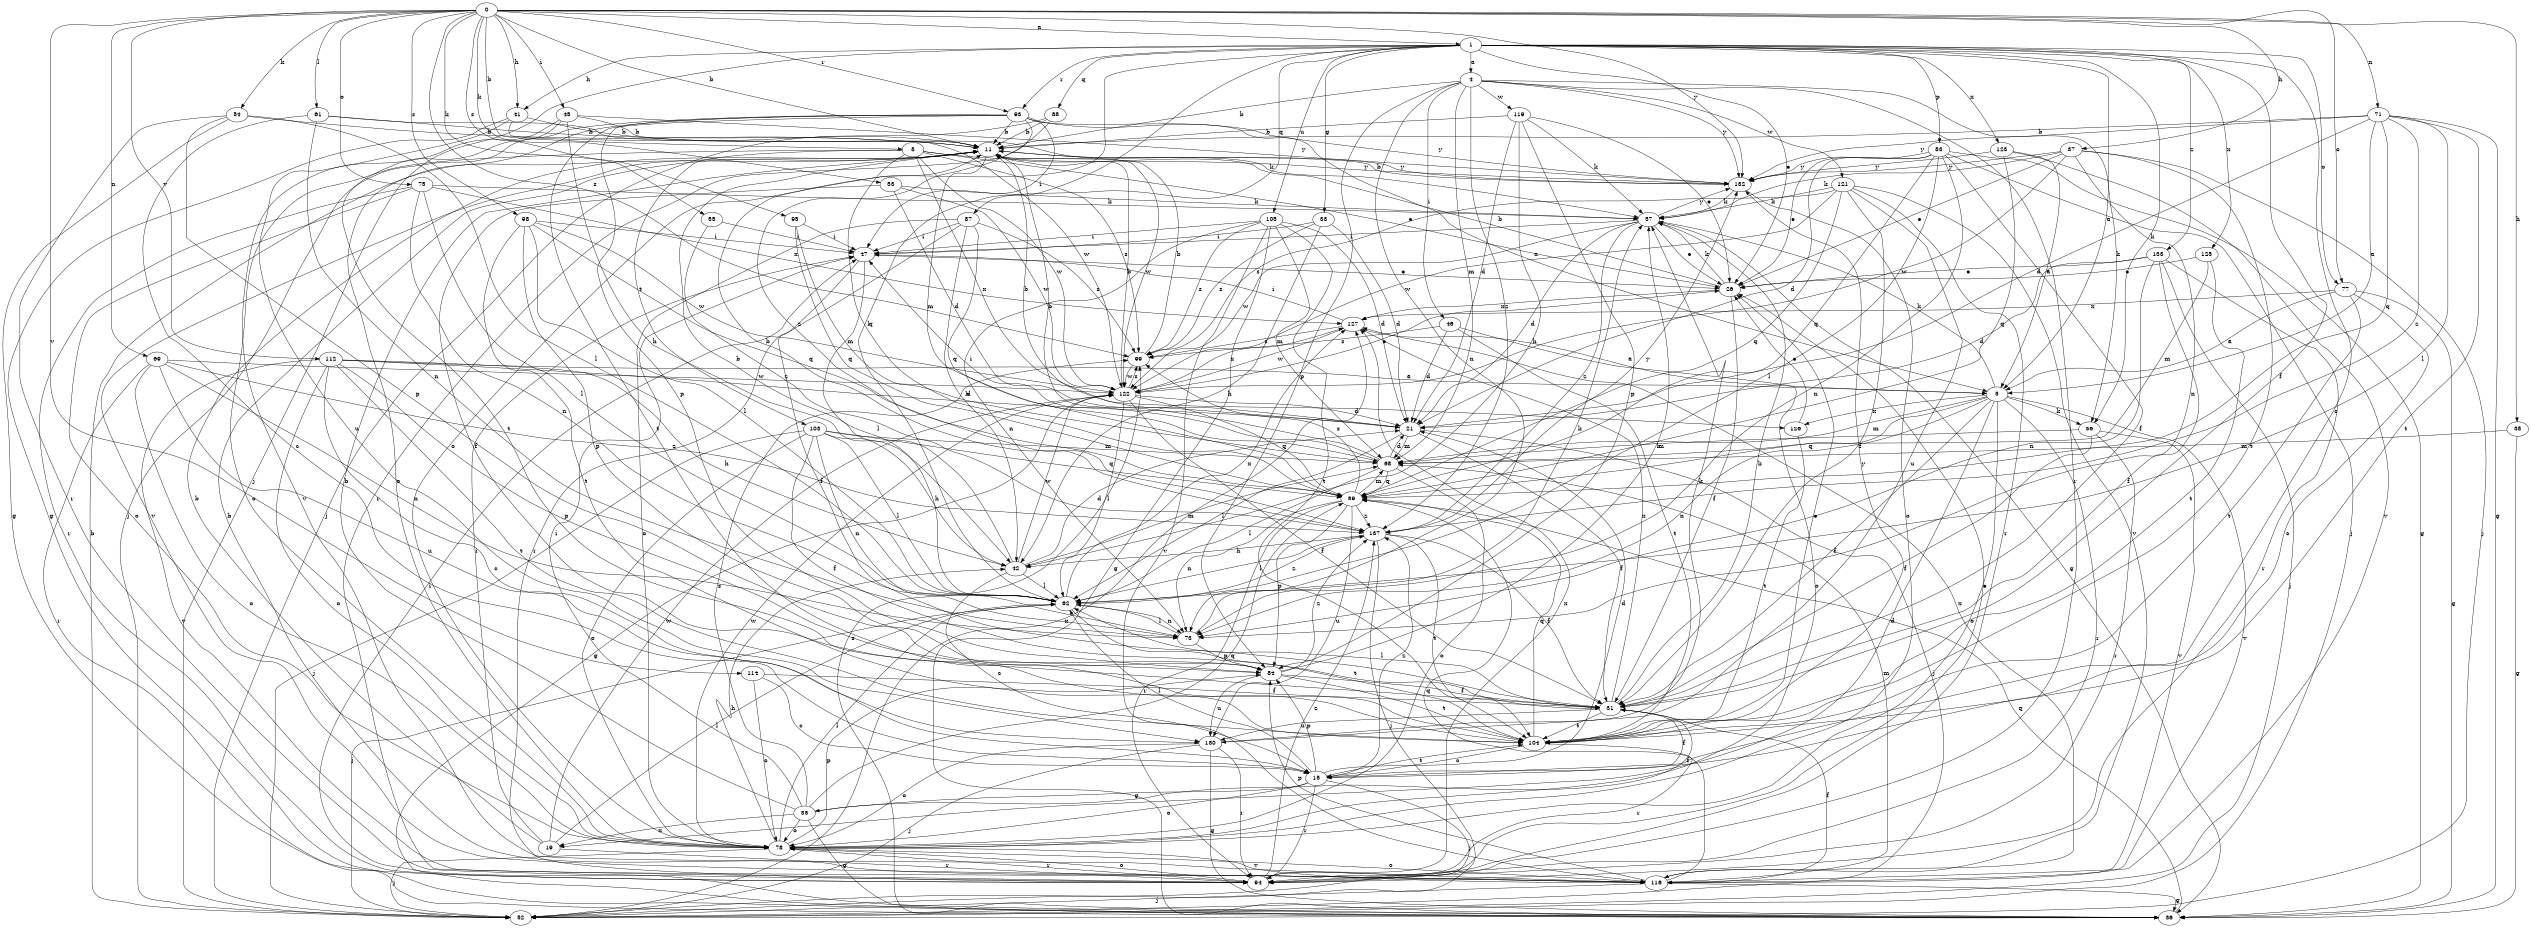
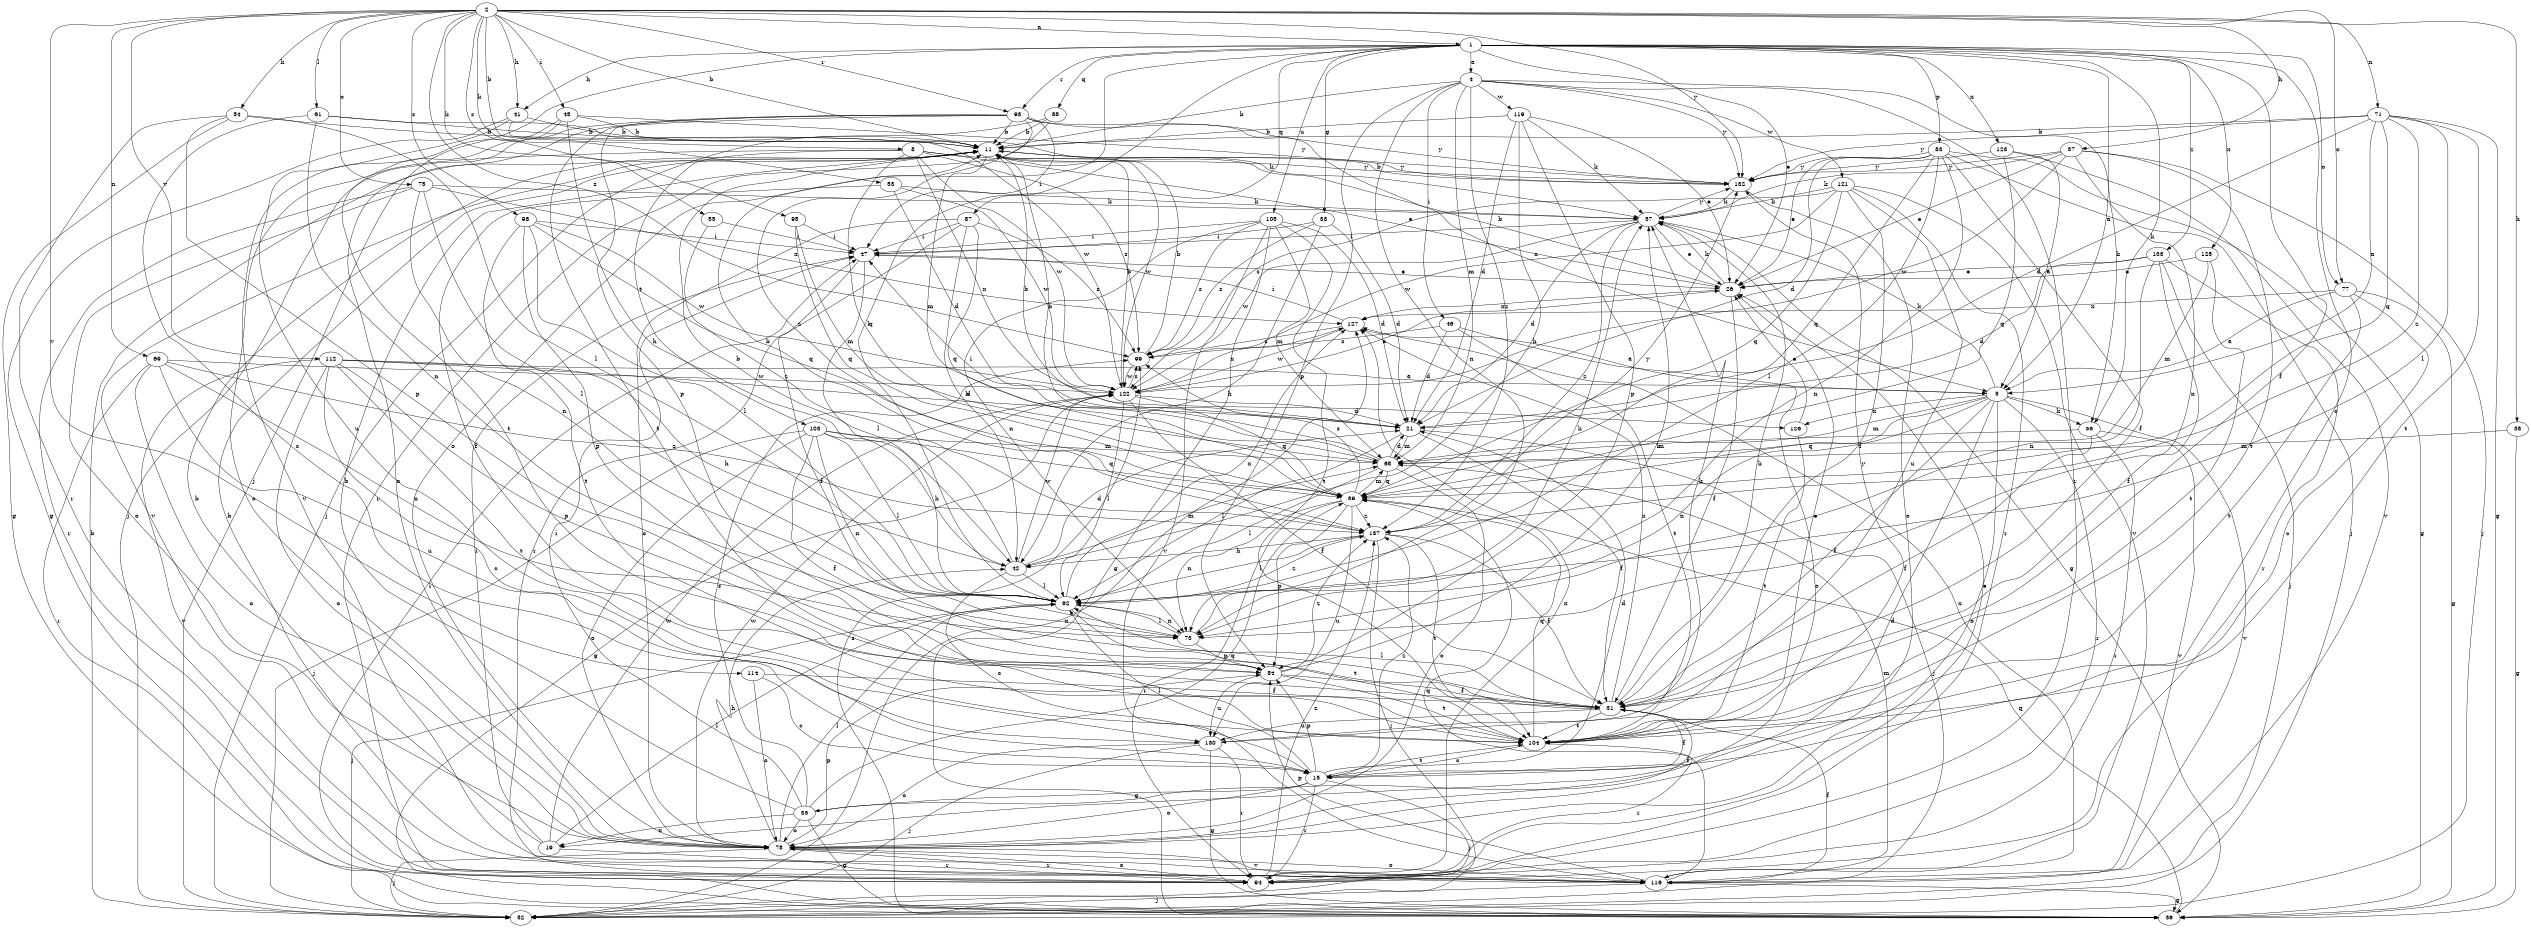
node "0": label "0" -> "2"
